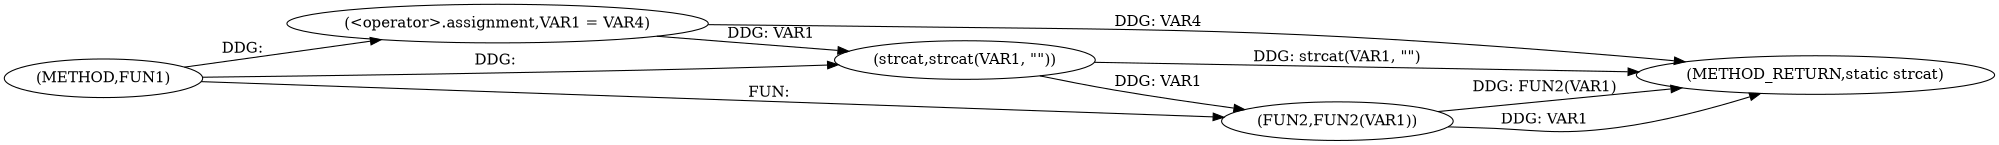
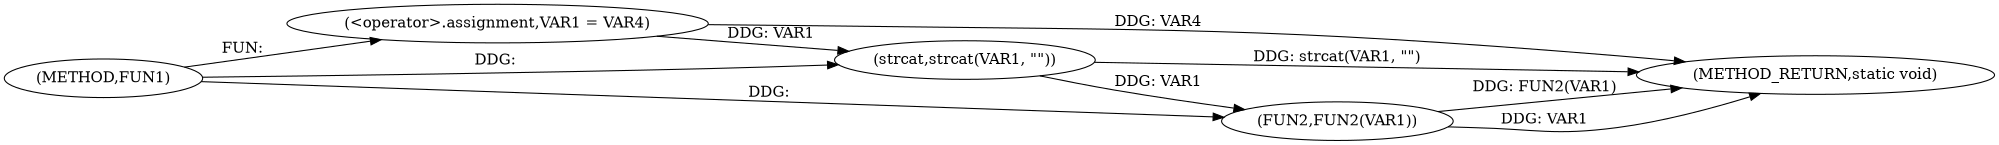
edge "(METHOD,FUN1)" -> "(<operator>.assignment,VAR1 = VAR4)": label "DDG: " -> "FUN: "
node "(METHOD_RETURN,static strcat)": label "(METHOD_RETURN,static strcat)" -> "(METHOD_RETURN,static void)"
edge "(METHOD,FUN1)" -> "(FUN2,FUN2(VAR1))": label "FUN: " -> "DDG: "
